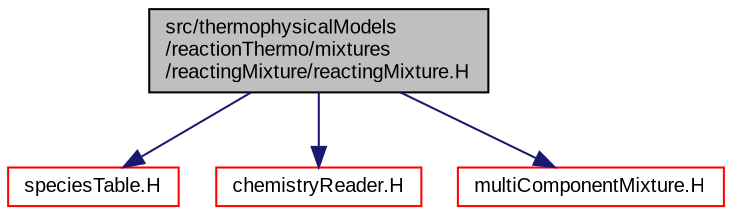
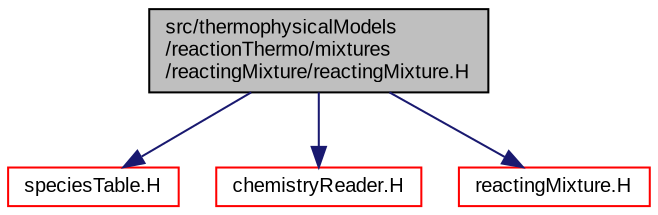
node "multiComponentMixture.H": label "multiComponentMixture.H" -> "reactingMixture.H"
